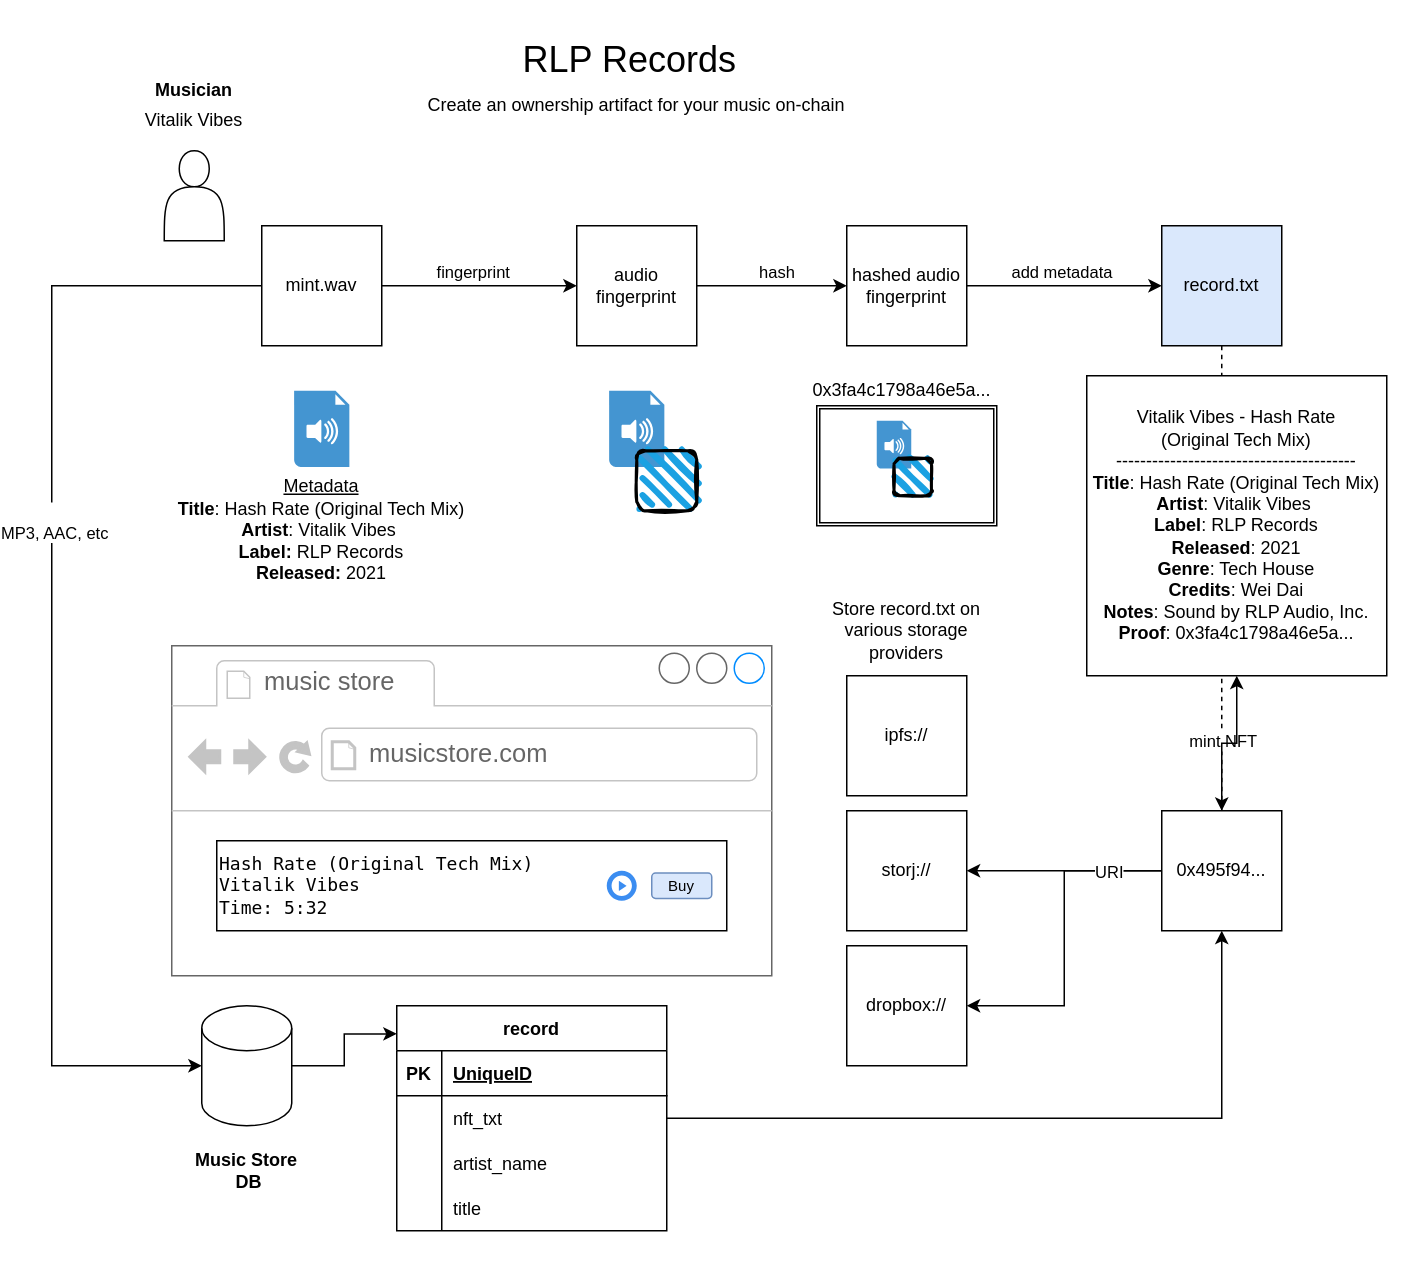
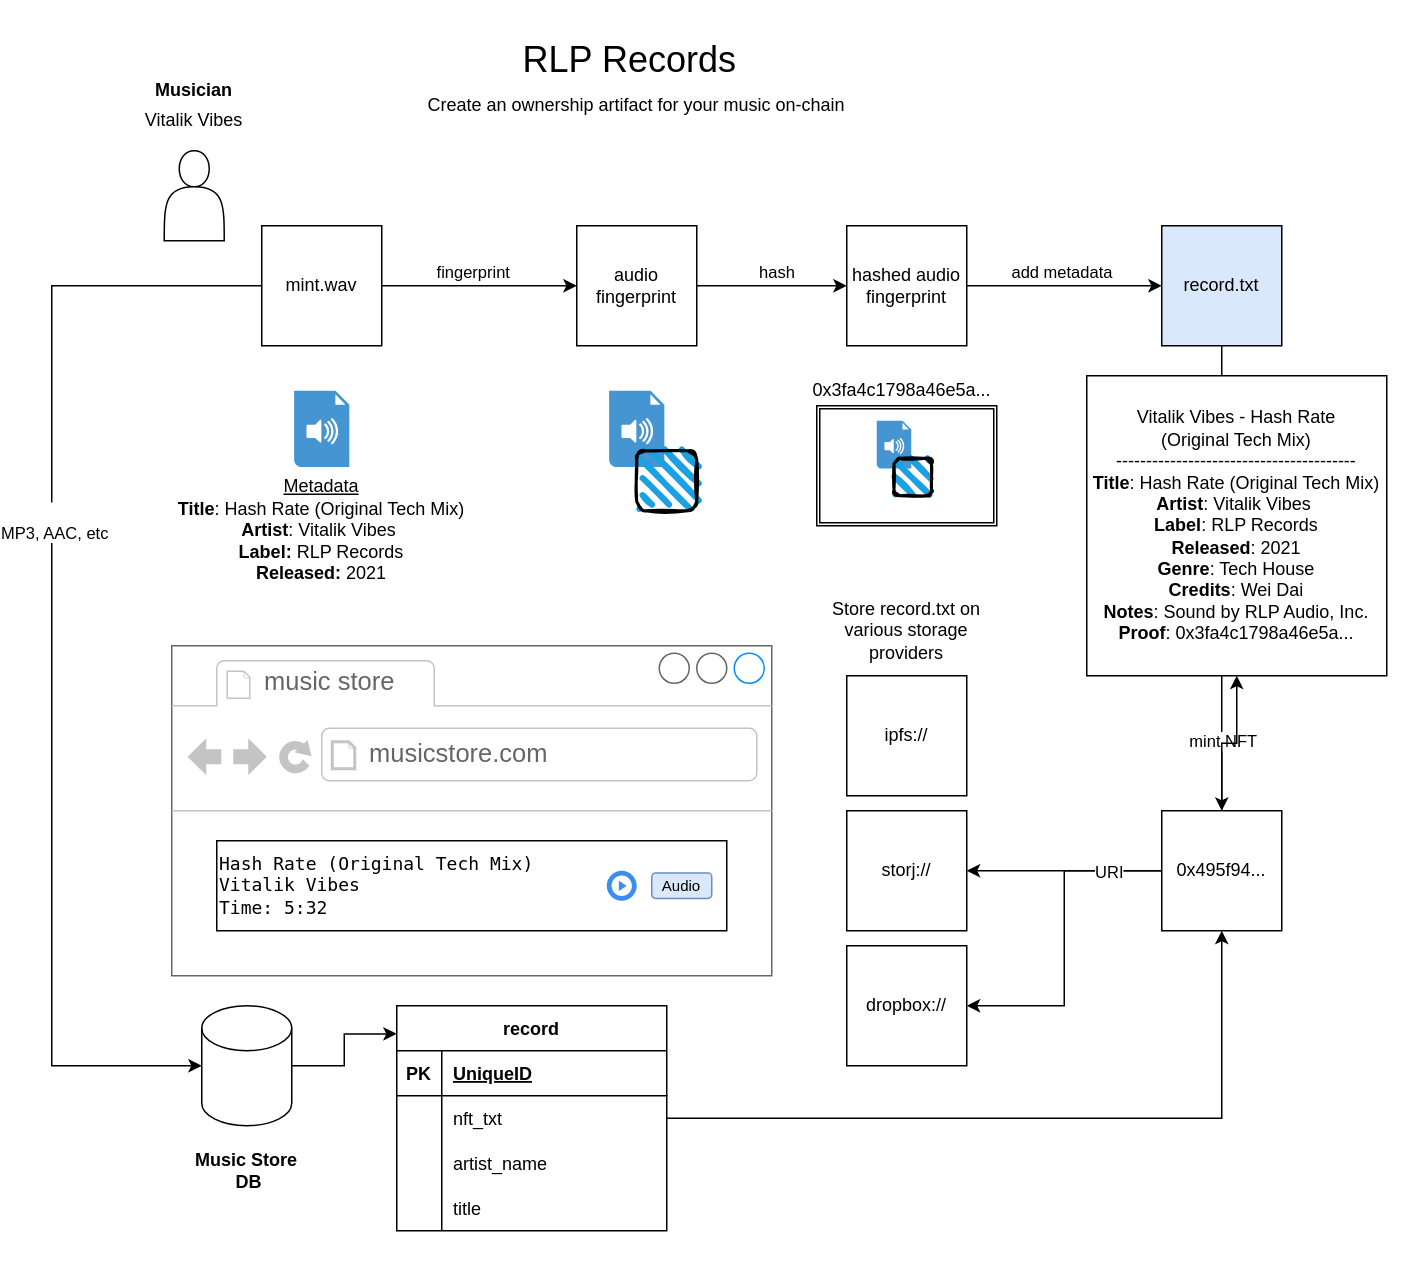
edge "record.txt" -> "0x495f94...": style dashed -> solid
node "Buy": label "Buy" -> "Audio"
